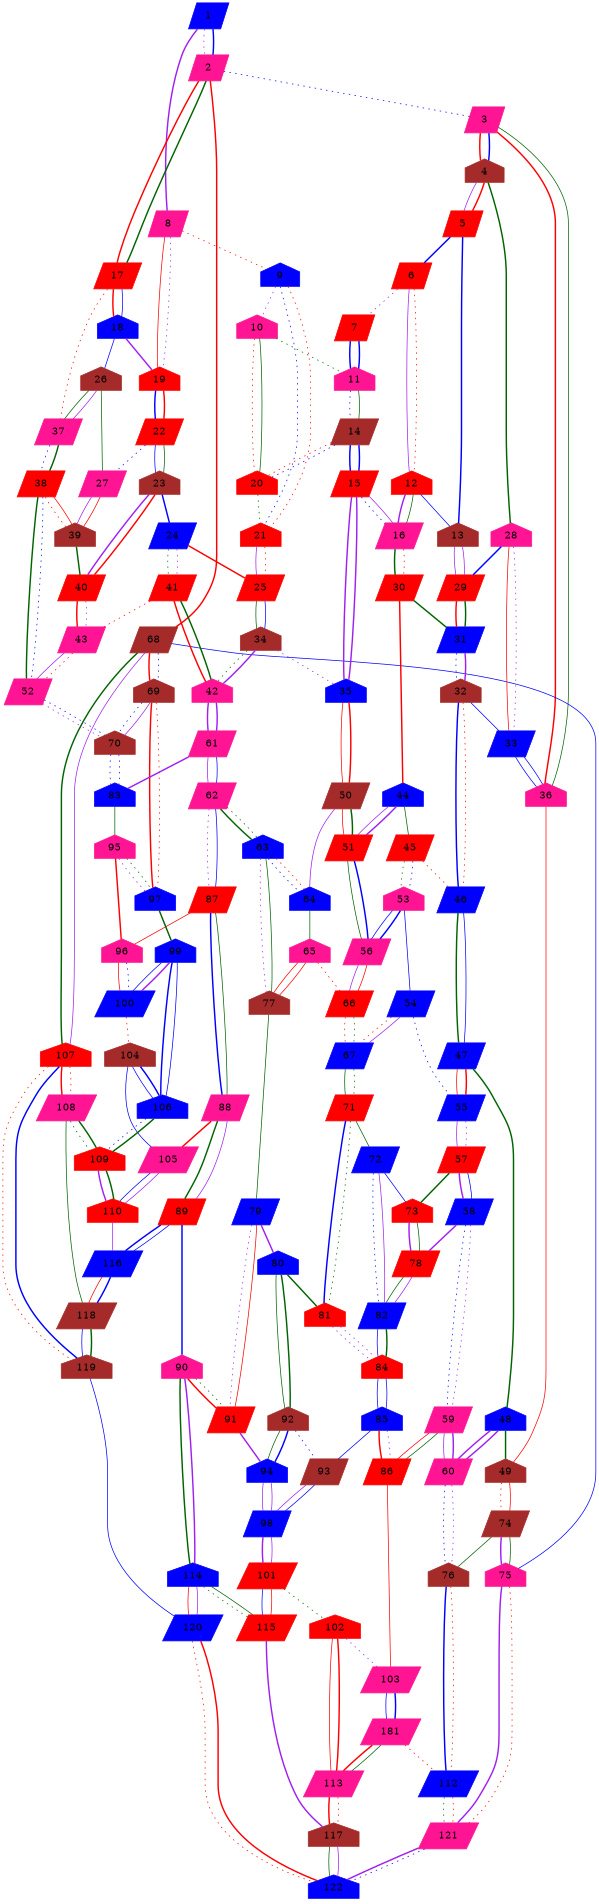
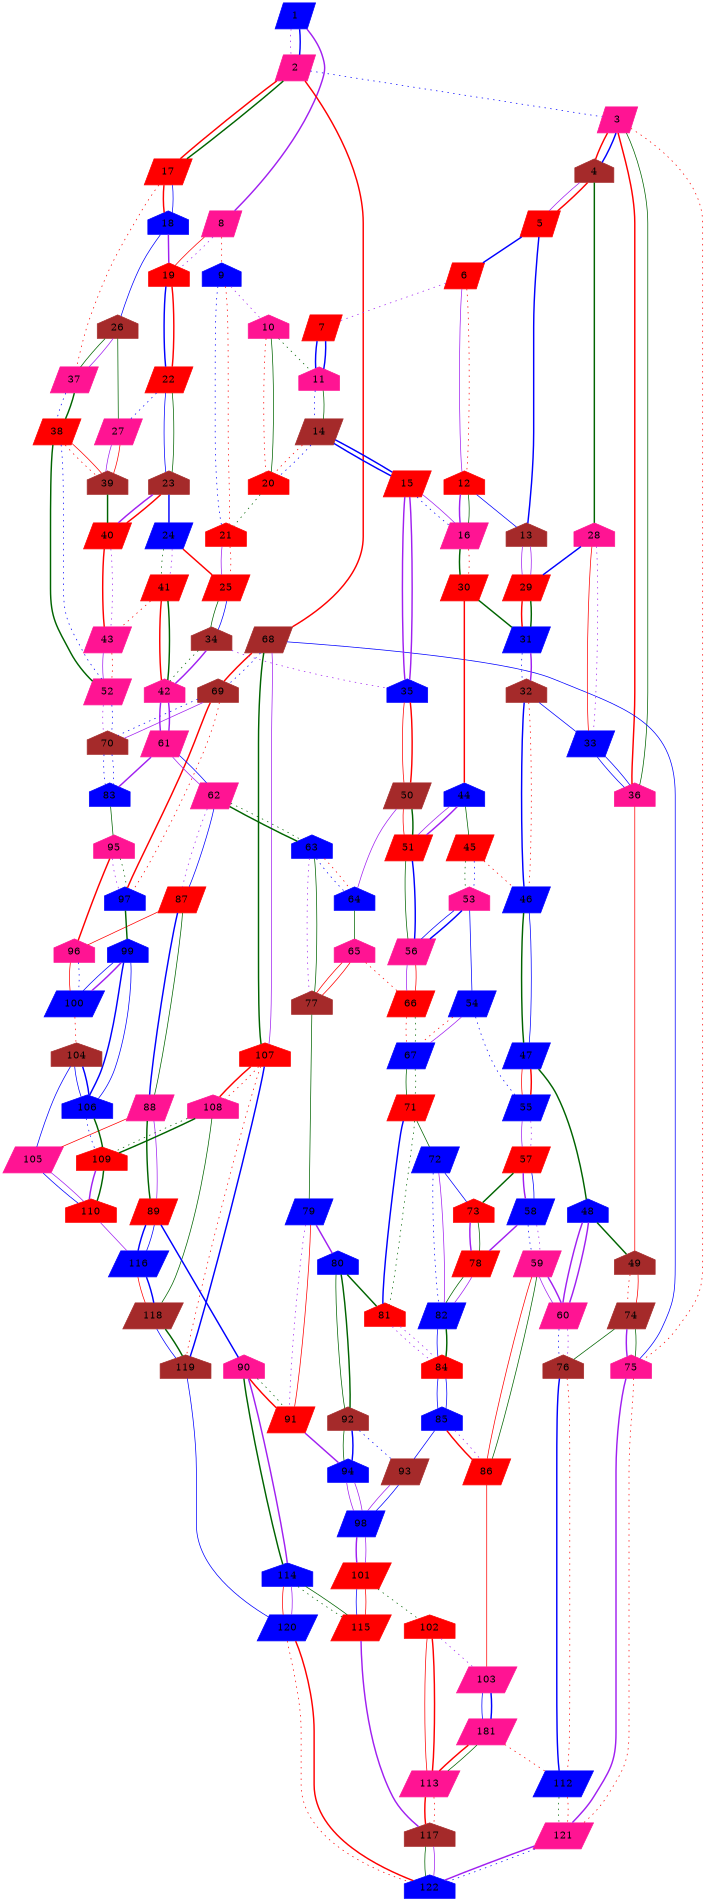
edge "3" -- "75": added
node "108": shape parallelogram -> house
edge "88" -- "105": style bold -> solid
